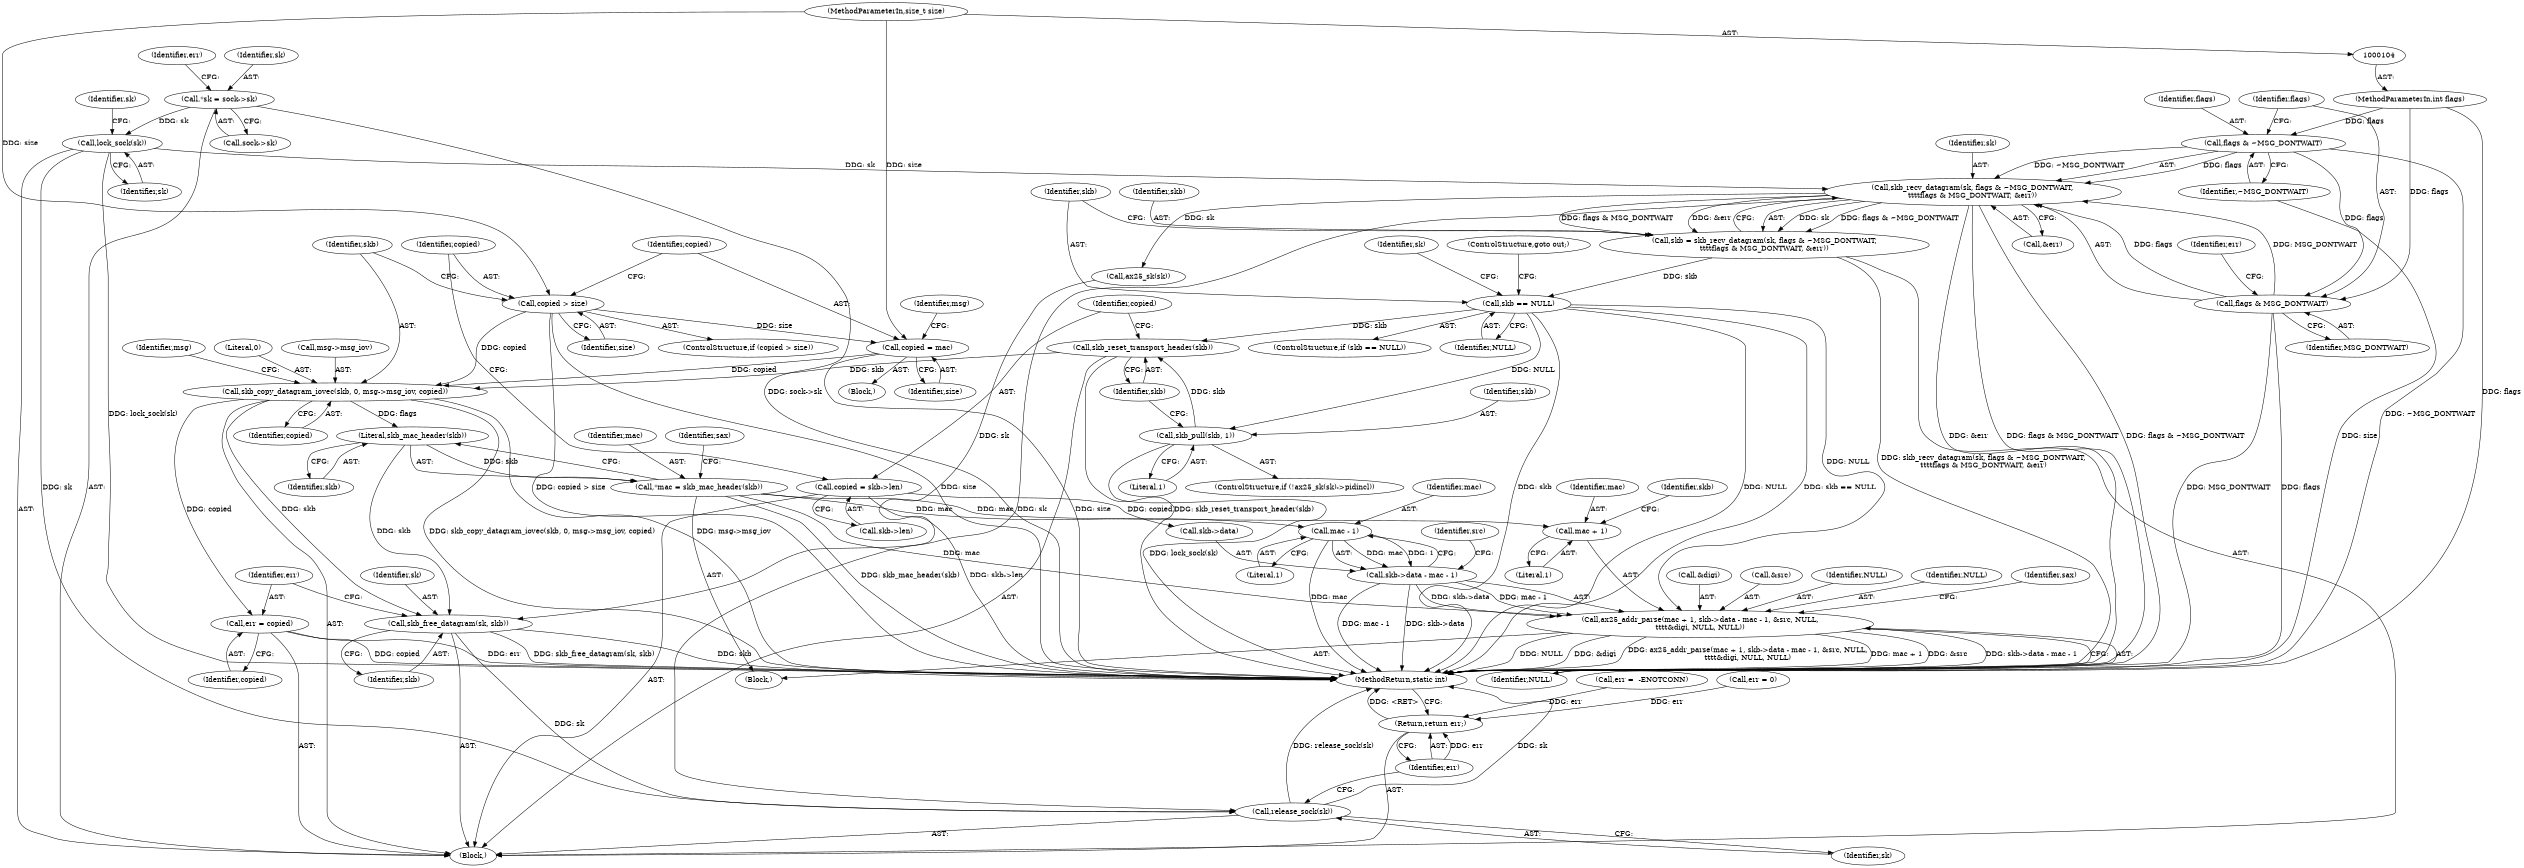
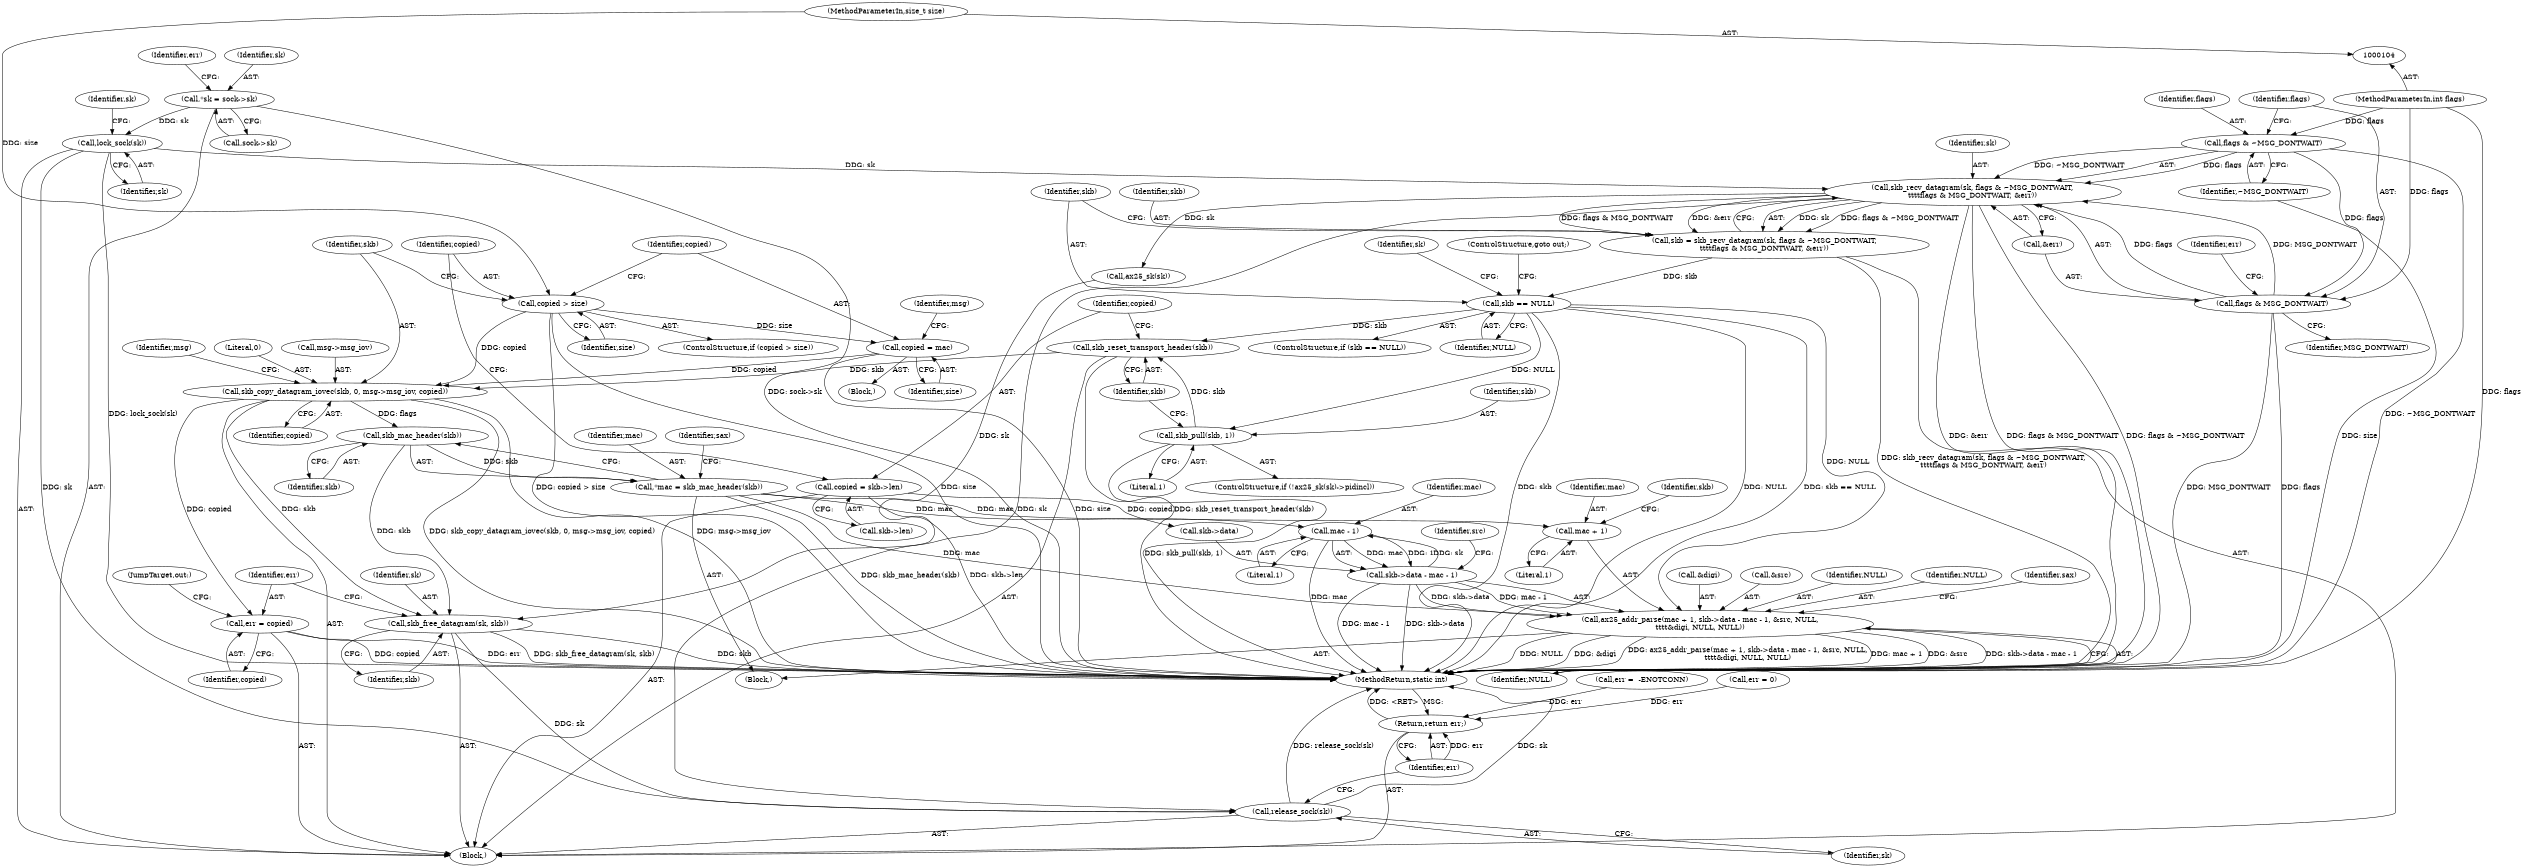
edge "1000104" -> "(MethodParameterIn,int flags)": reversed
edge "(MethodParameterIn,size_t size)" -> "(Call,copied = mac)": removed, label "DDG: size"
edge "(Identifier,MSG_DONTWAIT)" -> "(Call,flags & MSG_DONTWAIT)": now "(Call,&err)" -> "(Call,flags & MSG_DONTWAIT)"
node "(Literal,skb_mac_header(skb))": label "(Literal,skb_mac_header(skb))" -> "(Call,skb_mac_header(skb))"
edge "(Call,skb_pull(skb, 1))" -> "(MethodReturn,static int)": label "DDG: lock_sock(sk)" -> "DDG: skb_pull(skb, 1)"
edge "(Call,skb->data - mac - 1)" -> "(Call,mac - 1)": label "CFG: " -> "DDG: sk"
node "(JumpTarget,out:)": added
edge "(MethodReturn,static int)" -> "(Return,return err;)": label "CFG: " -> "MSG: "
